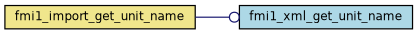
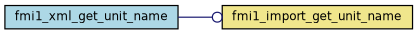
edge "fmi1_import_get_unit_name" -> "fmi1_xml_get_unit_name": reversed
